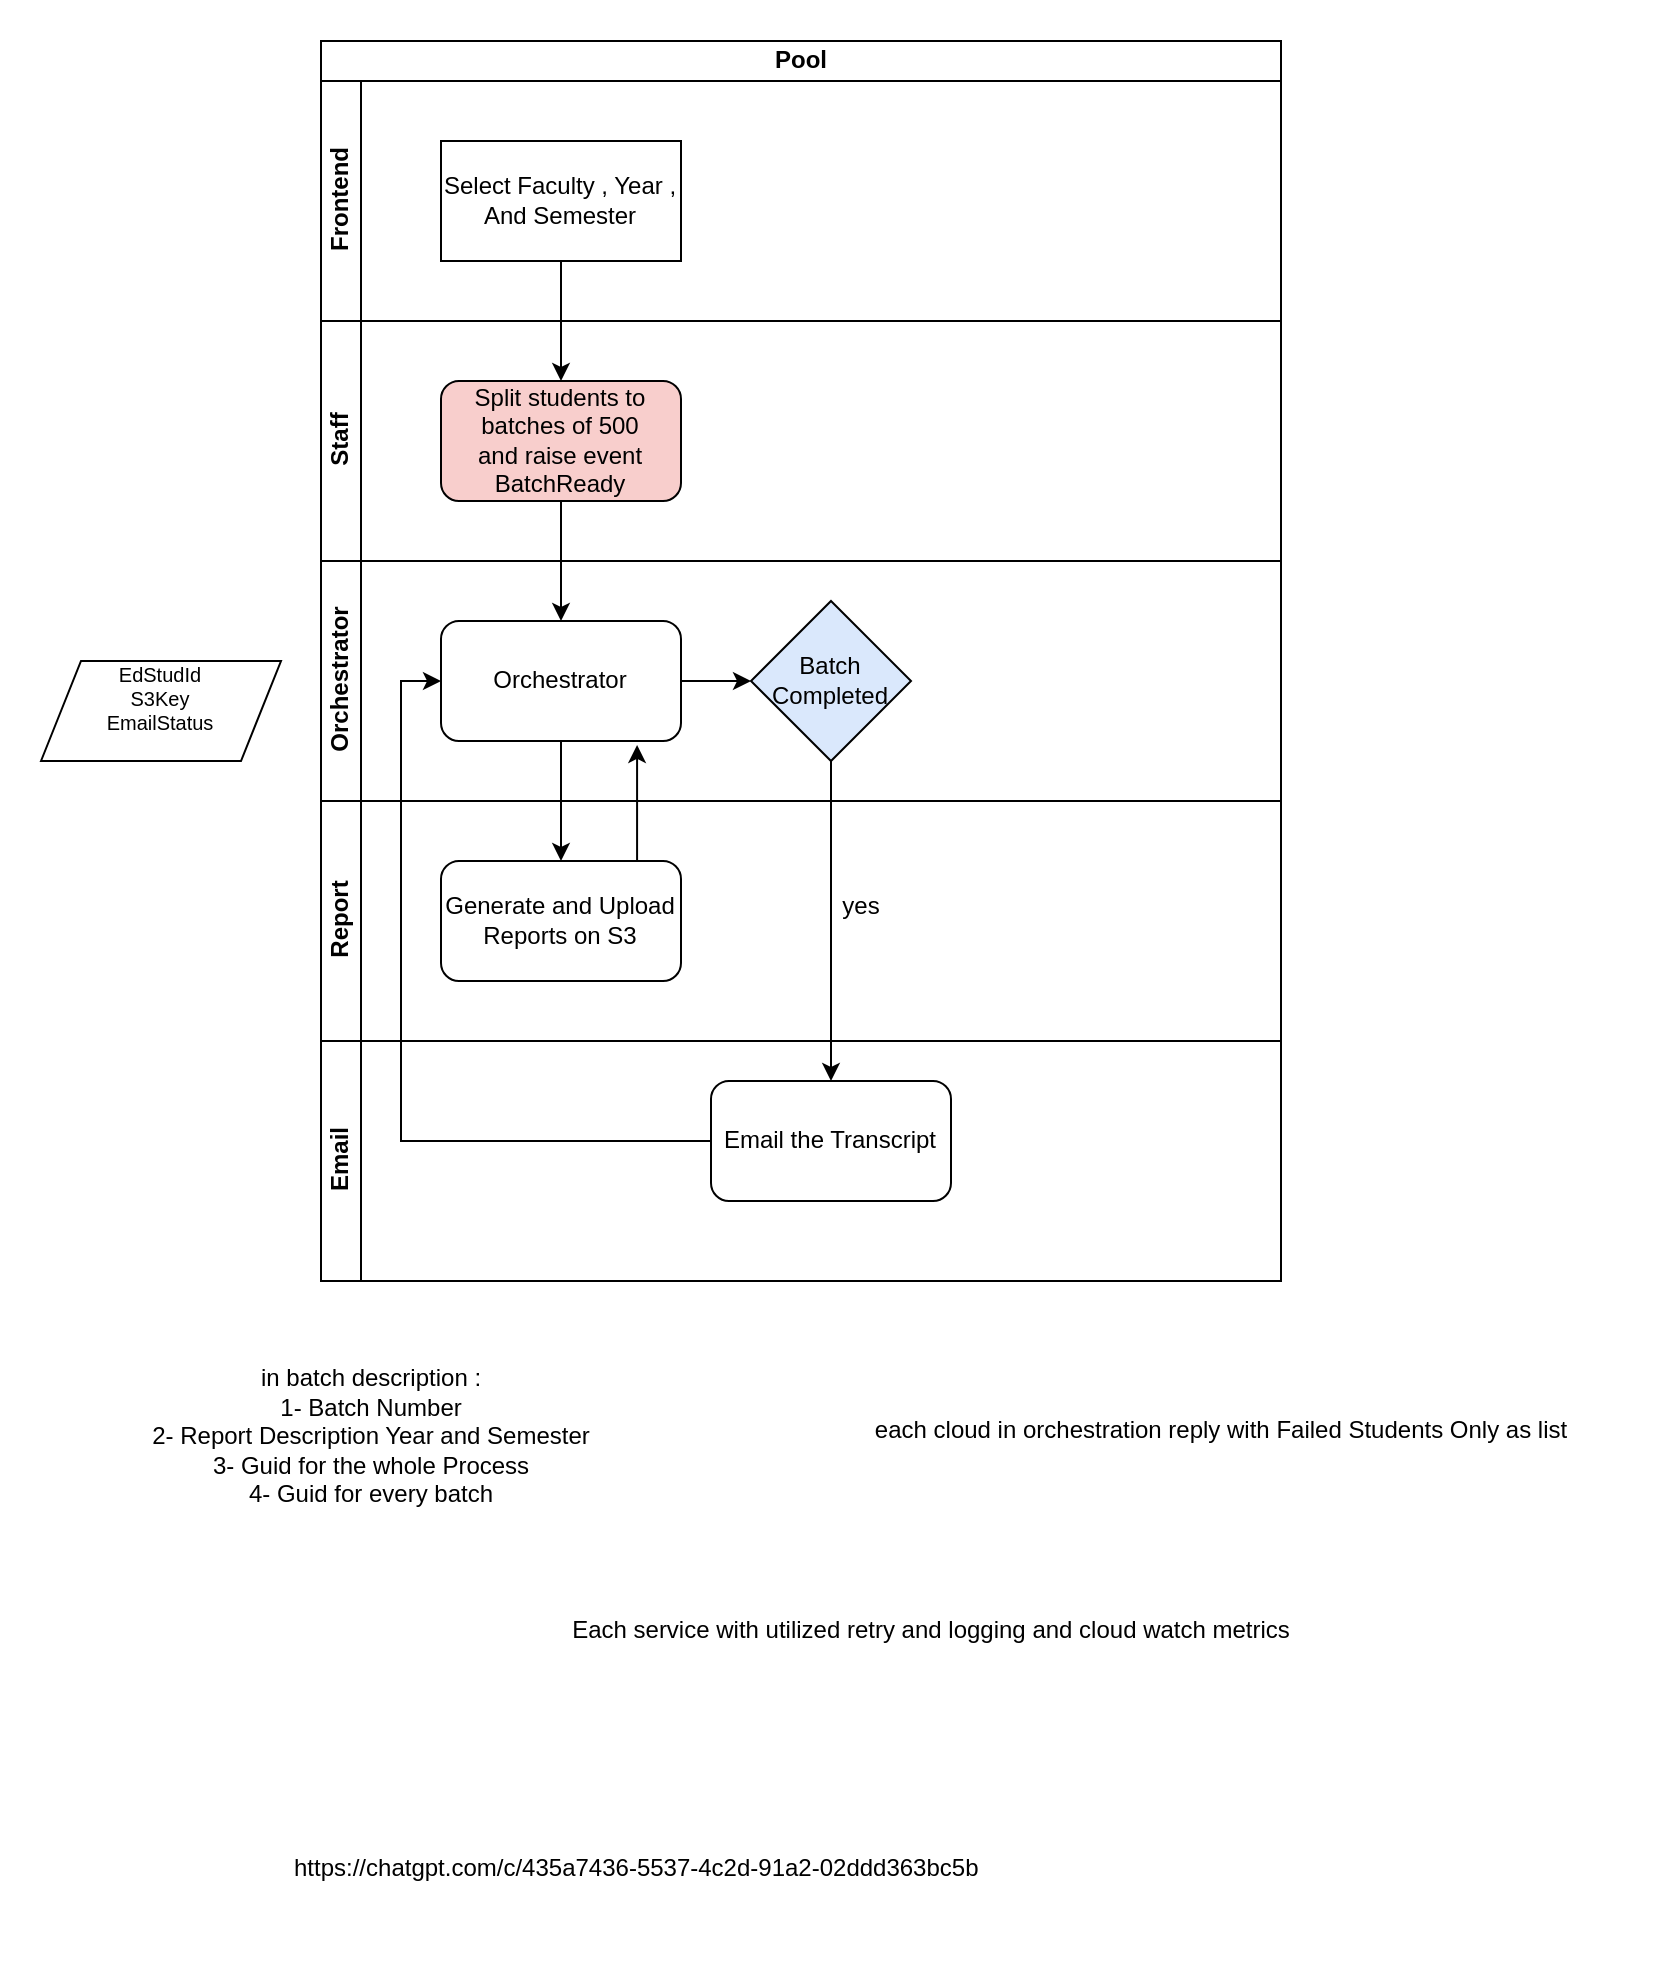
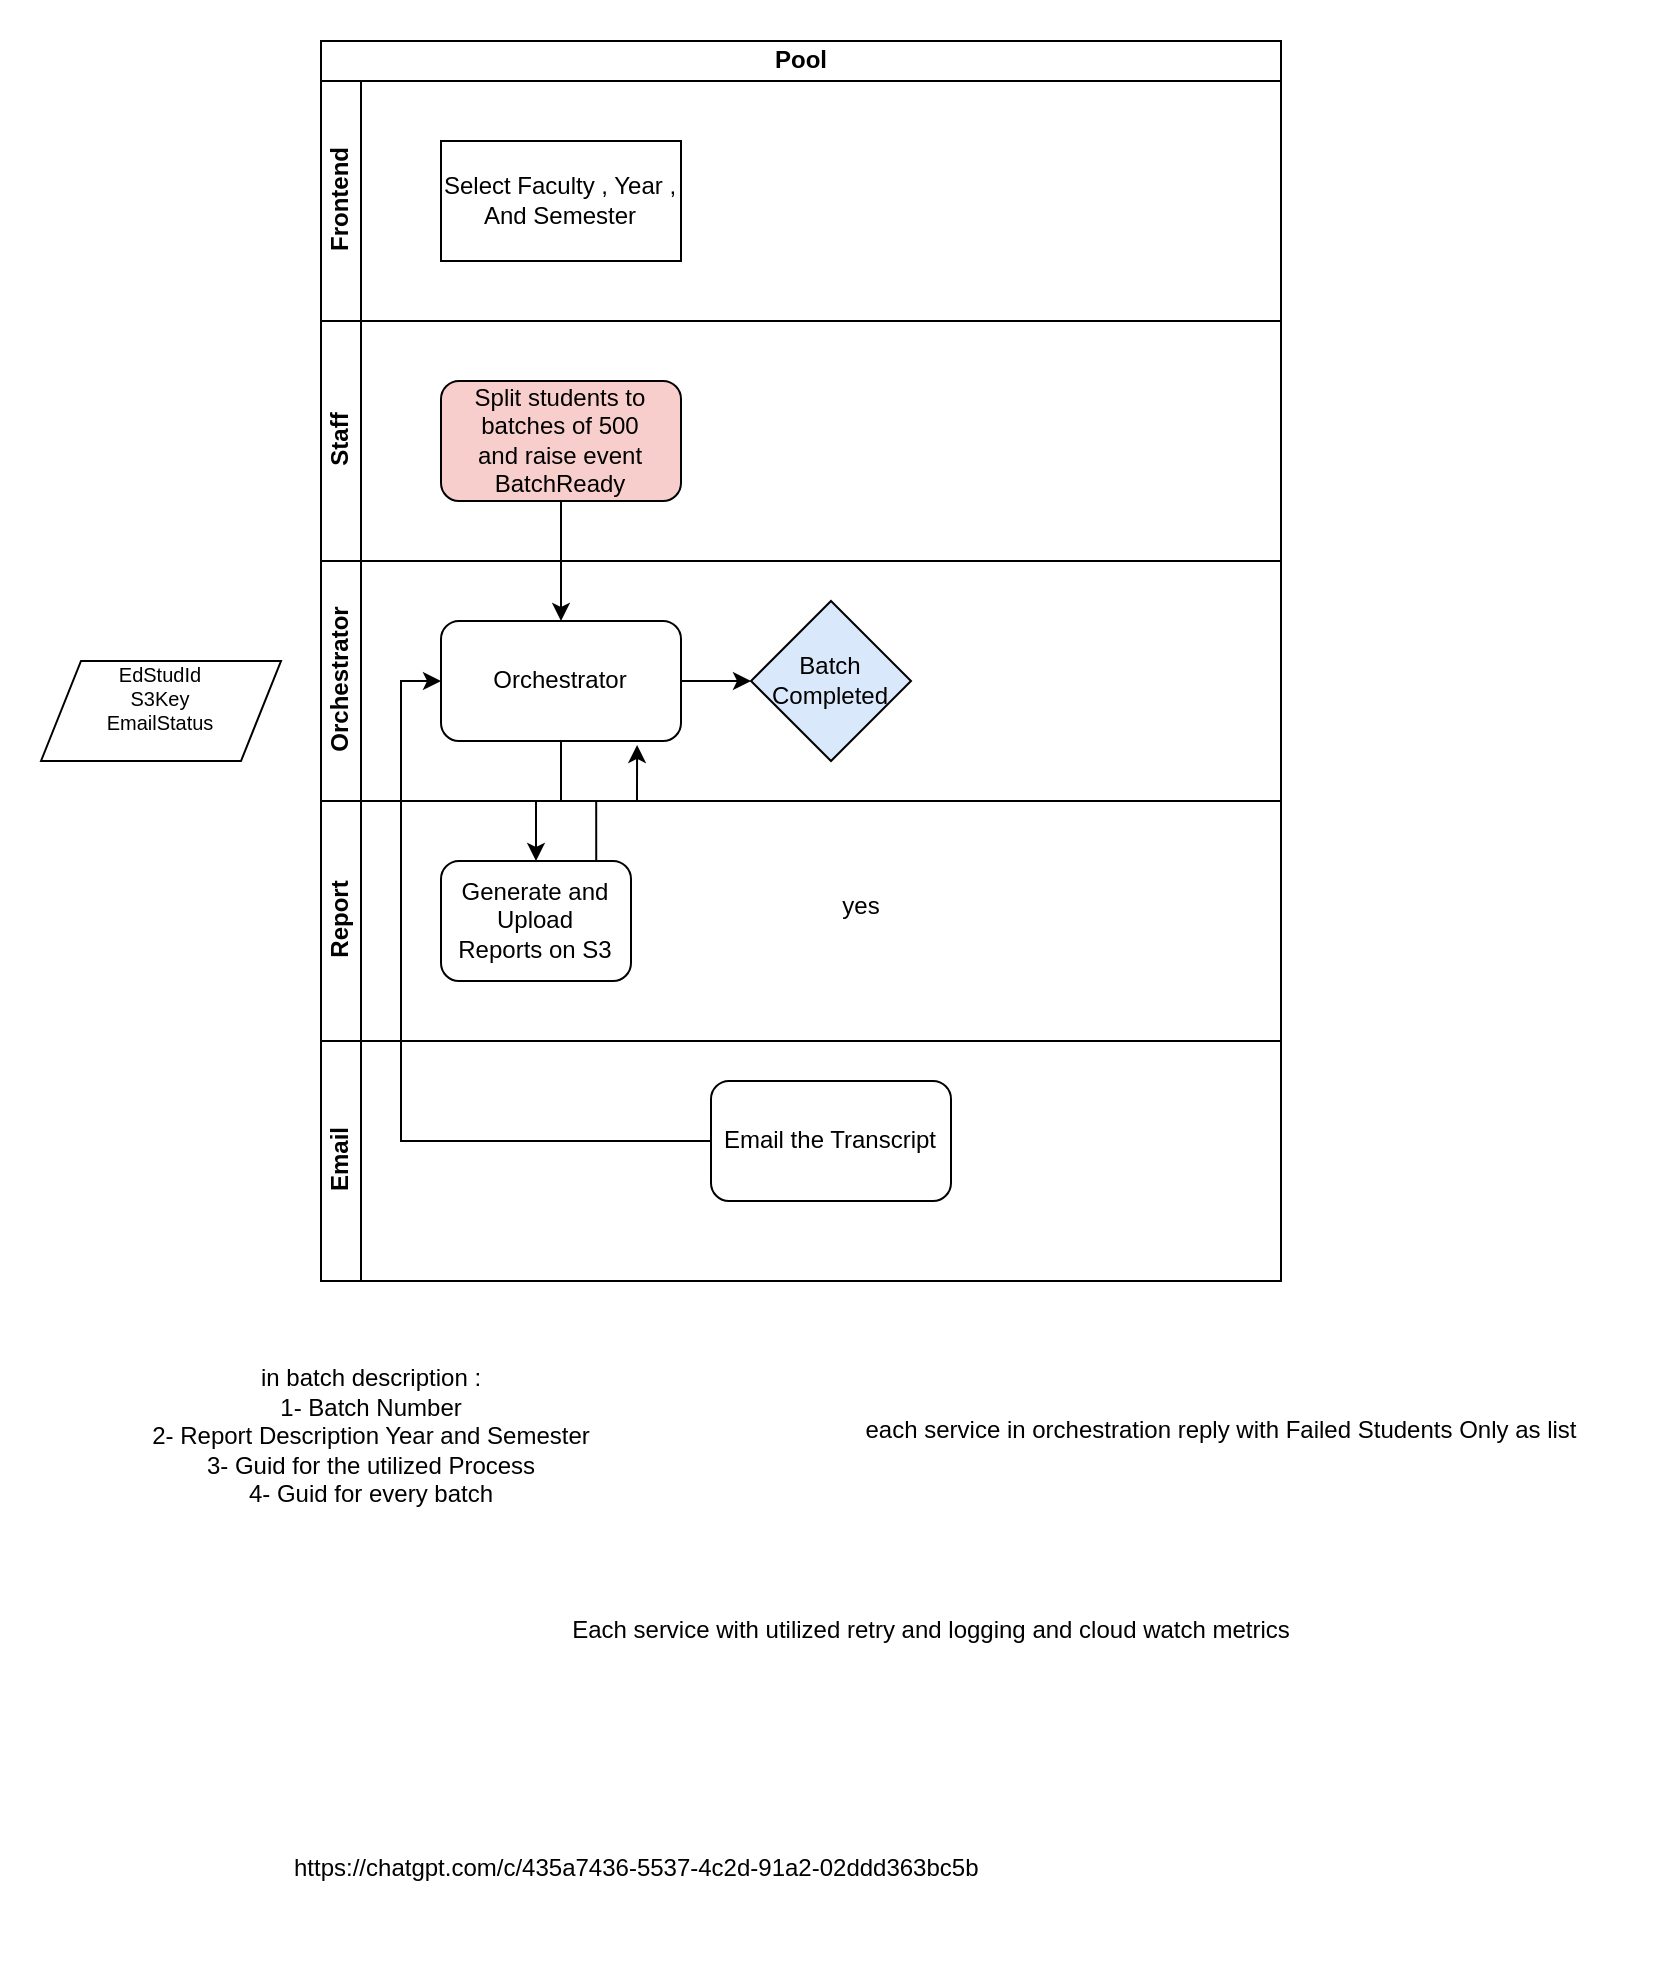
edge "Select Faculty , Year , And Semester" -> "Split students to batches of 500 and raise event BatchReady": removed
node "Generate and Upload Reports on S3": size 240x120 -> 190x120
edge "Batch Completed" -> "Email the Transcript": removed
node "each cloud in orchestration reply with Failed Students Only as list": label "each cloud in orchestration reply with Failed Students Only as list" -> "each service in orchestration reply with Failed Students Only as list"
node "in batch description : 1- Batch Number 2- Report Description Year and Semester 3- Guid for the whole Process 4- Guid for every batch": label "in batch description : 1- Batch Number 2- Report Description Year and Semester 3- Guid for the whole Process 4- Guid for every batch" -> "in batch description : 1- Batch Number 2- Report Description Year and Semester 3- Guid for the utilized Process 4- Guid for every batch"
